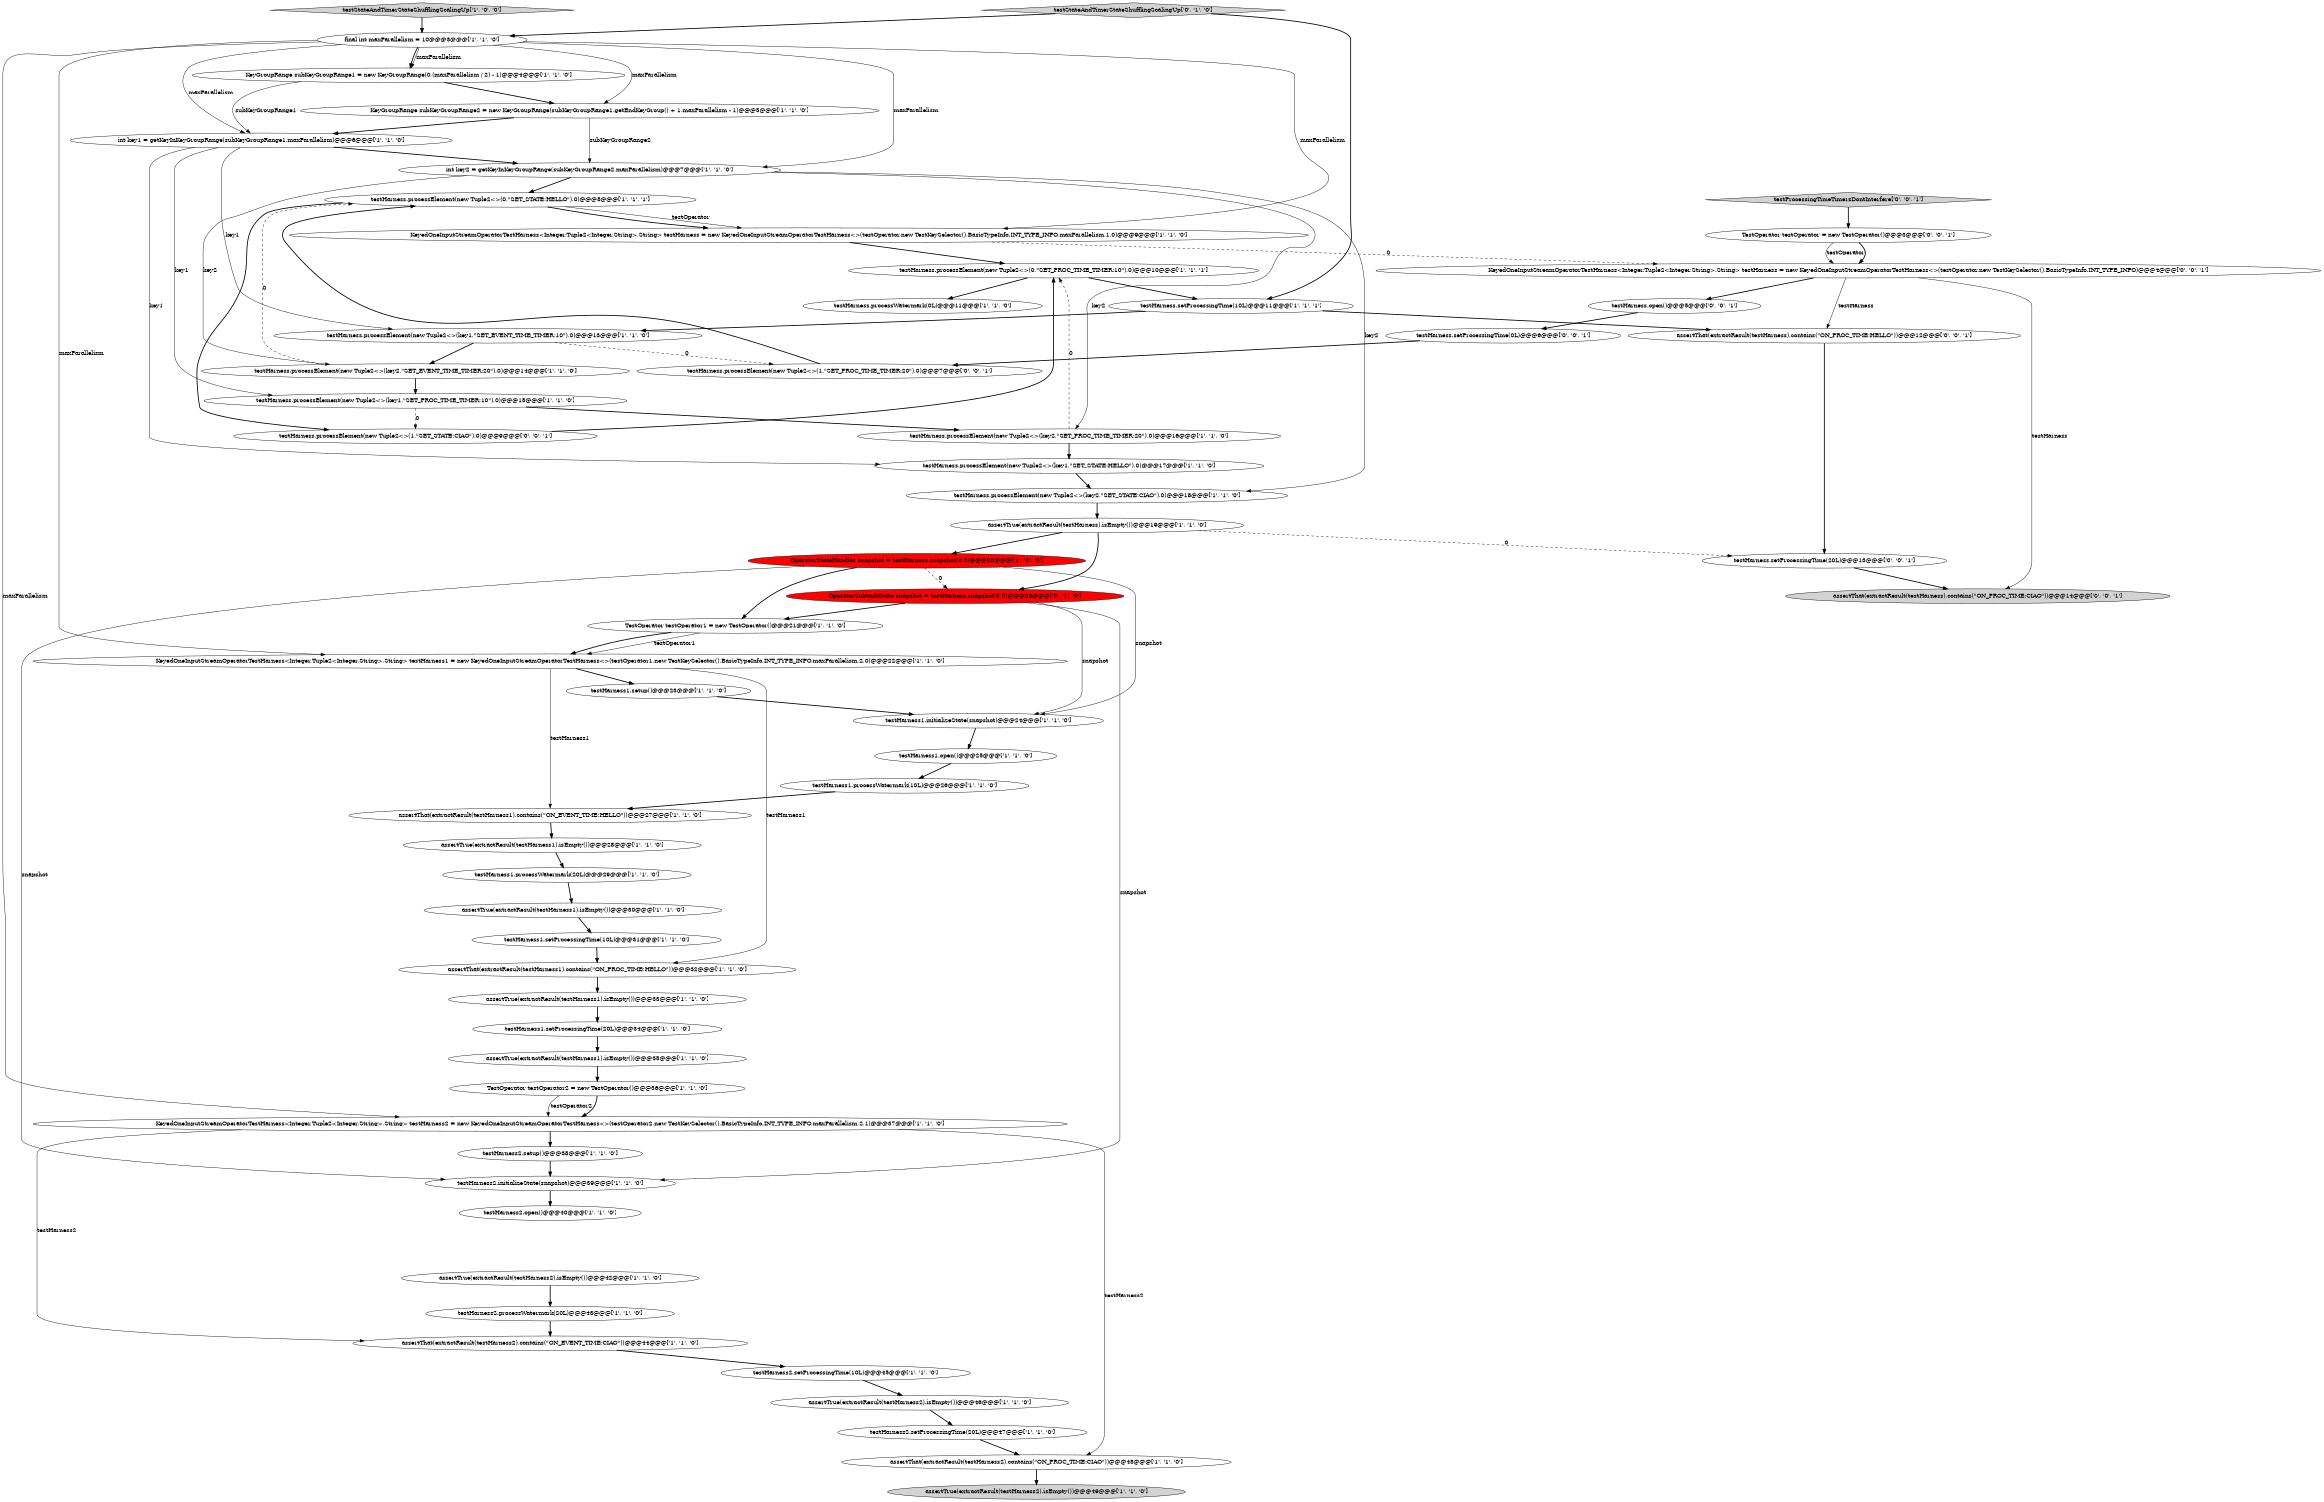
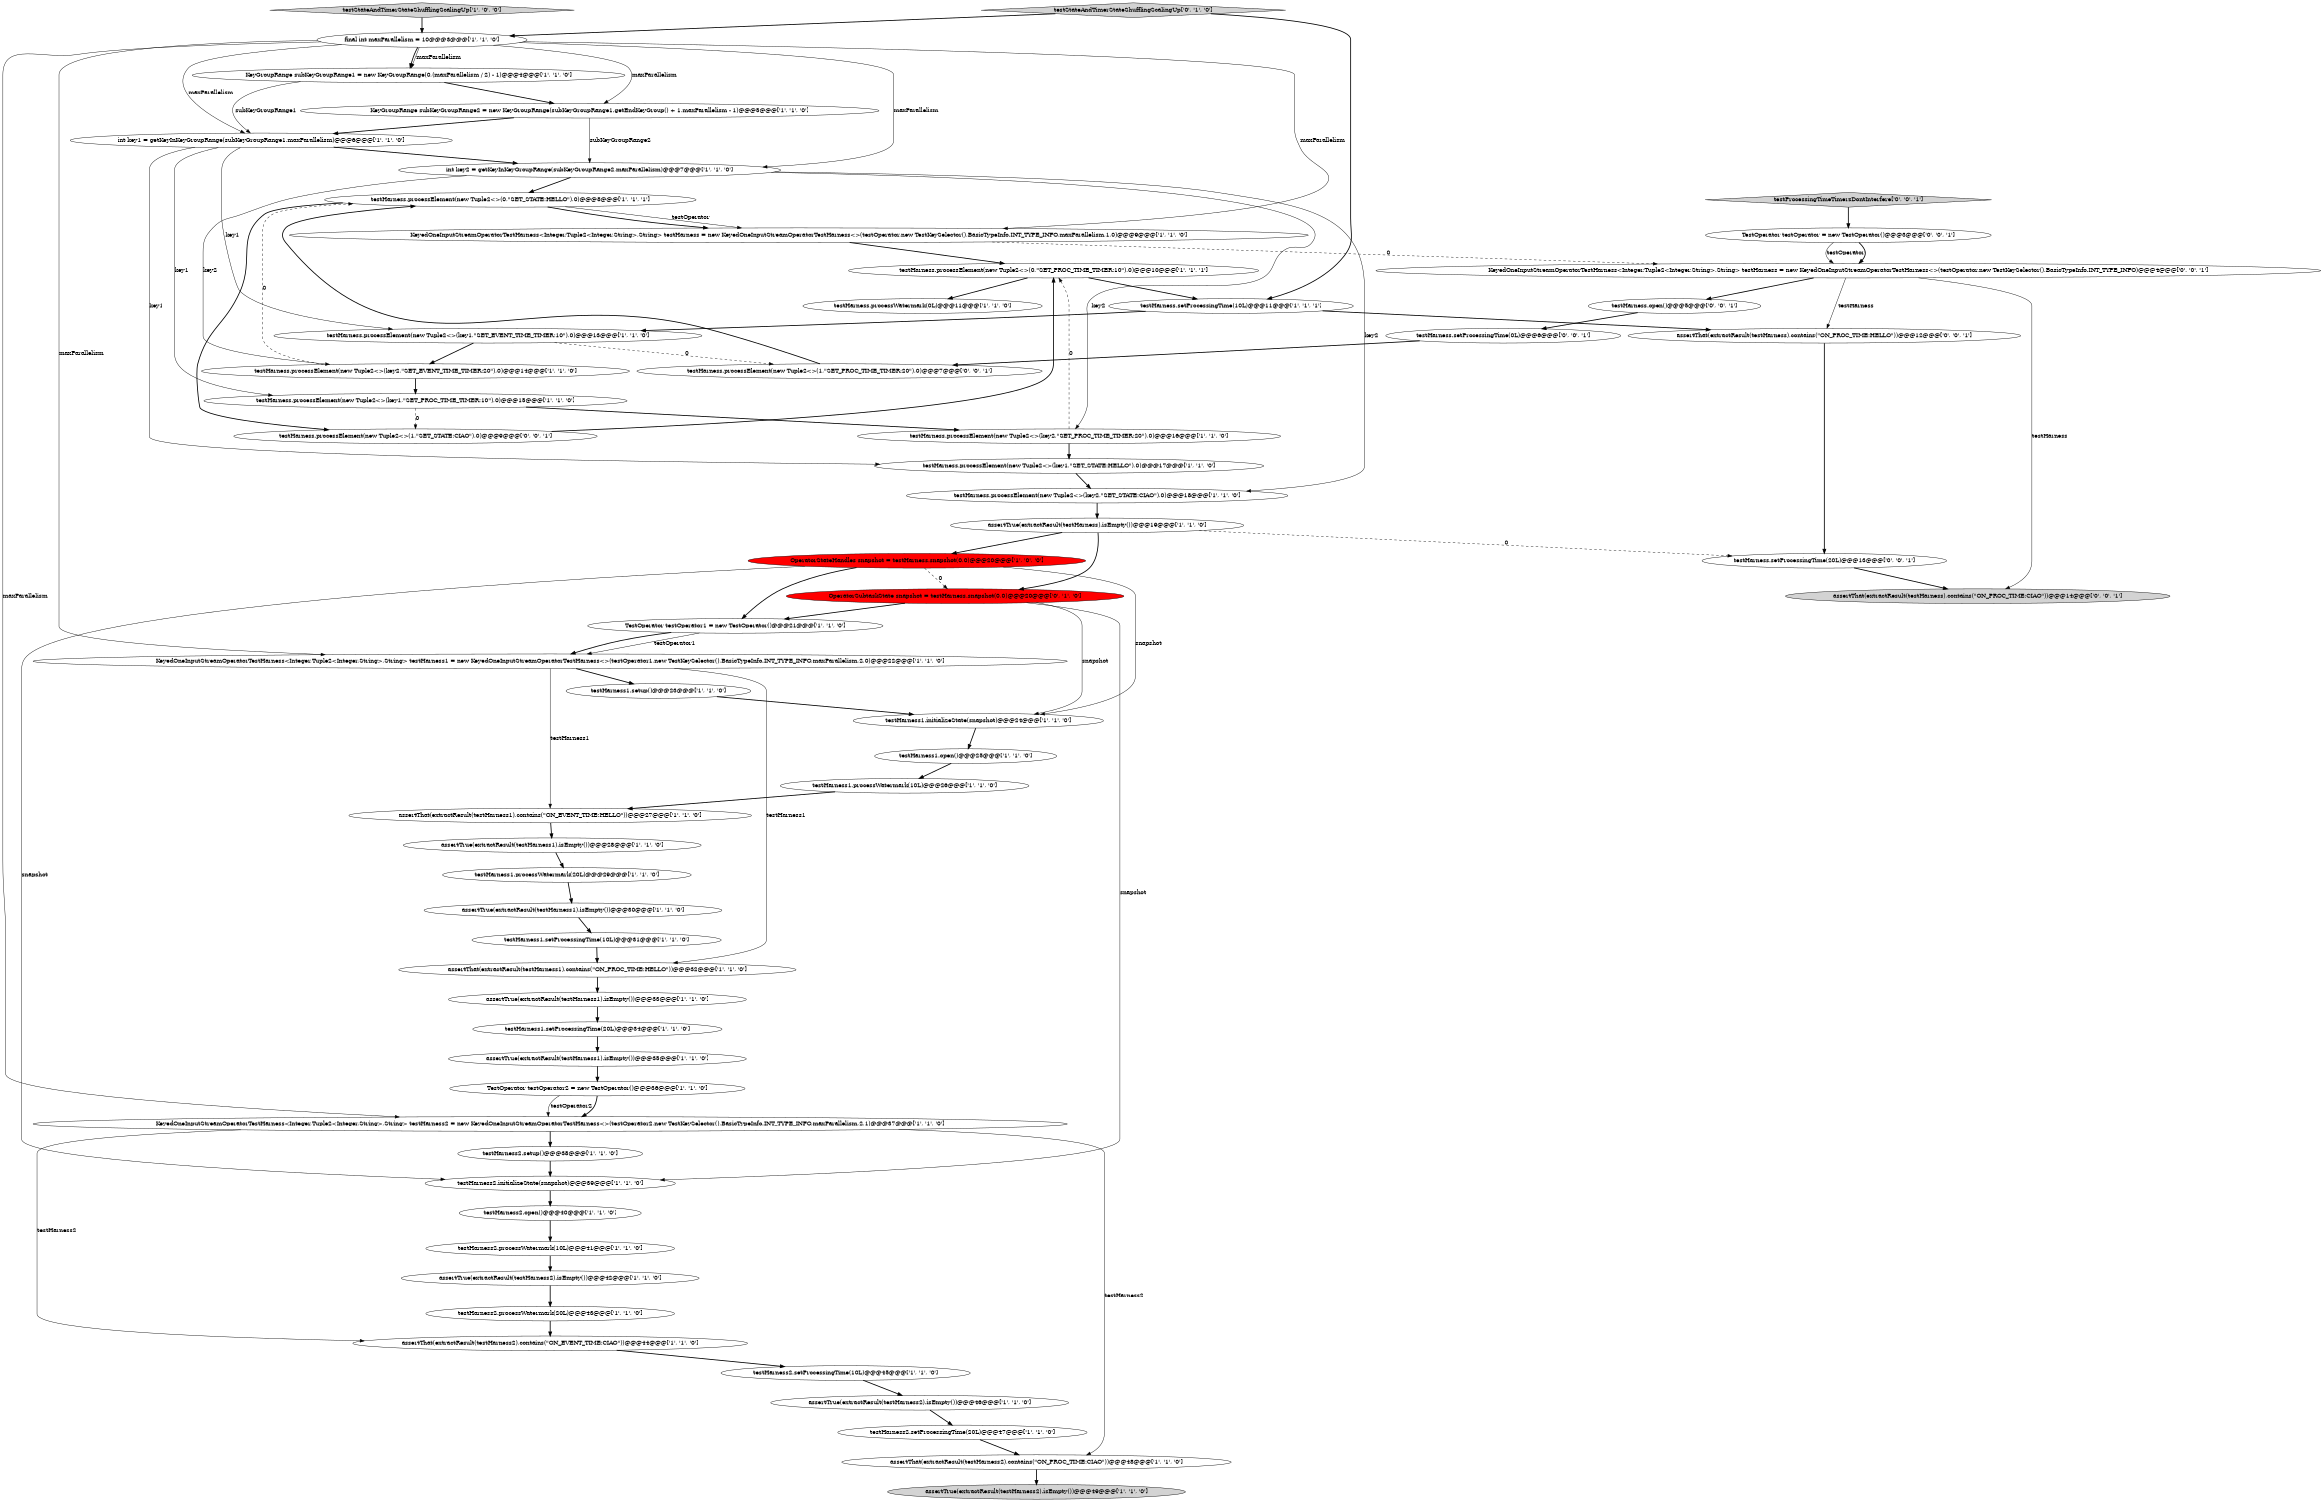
node "testHarness2.processWatermark(10L)@@@41@@@['1', '1', '0']": added
